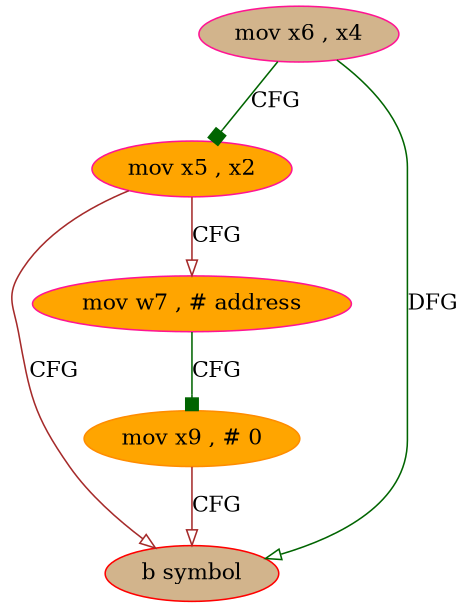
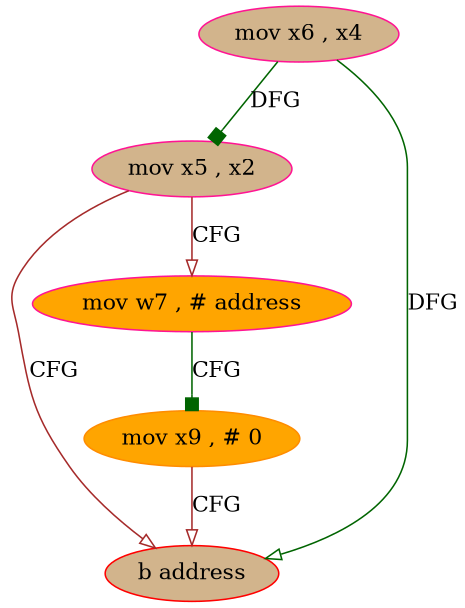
edge "mov x6 , x4" -> "mov x5 , x2": label "CFG" -> "DFG"
node "mov x5 , x2": fillcolor orange -> tan
node "b symbol": label "b symbol" -> "b address"
